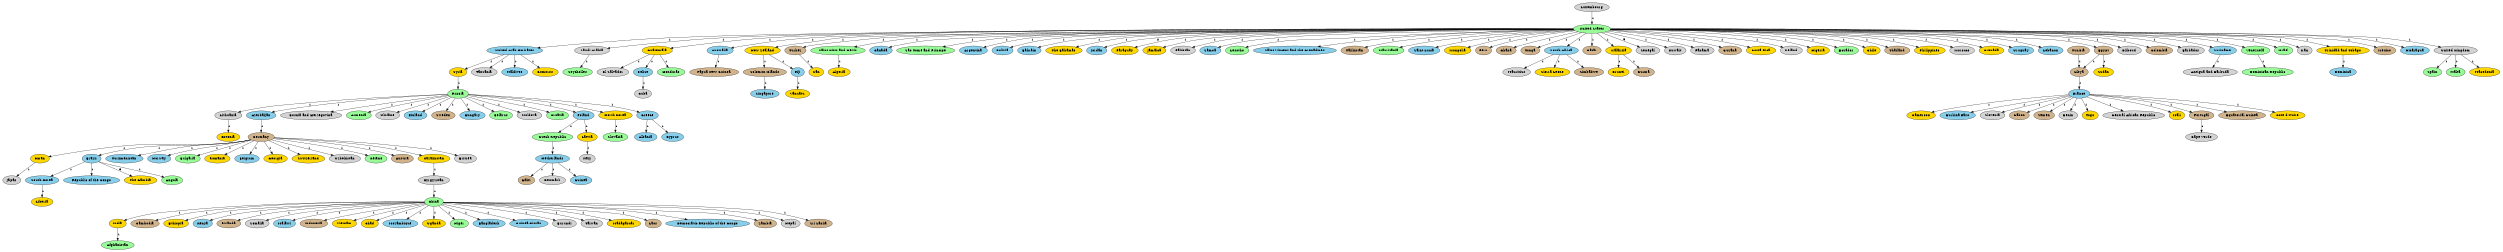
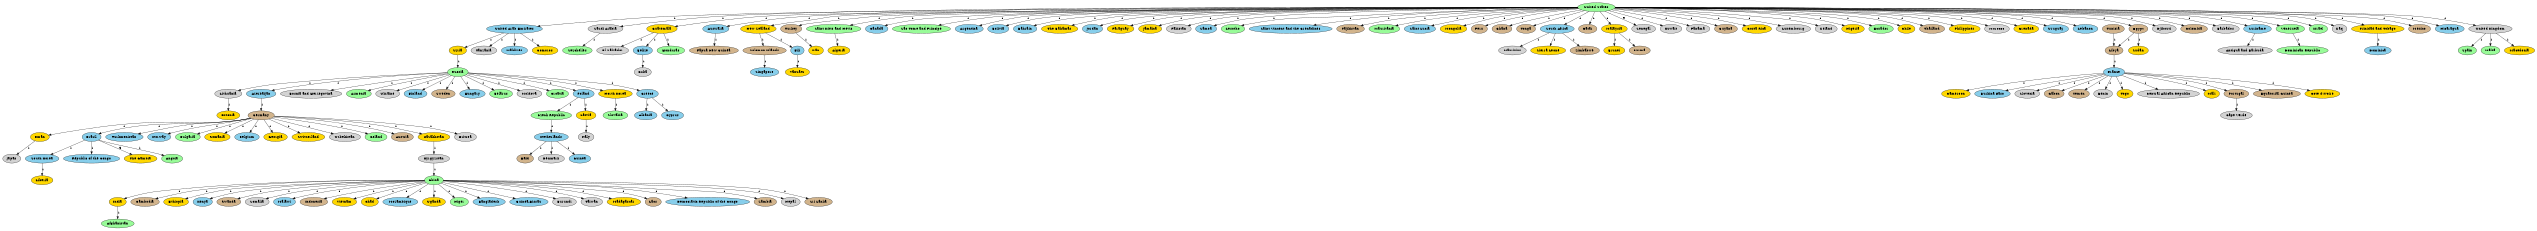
edge "Luxembourg" -> "United States": reversed
edge "United States" -> "Jordan": label "2" -> "1"
